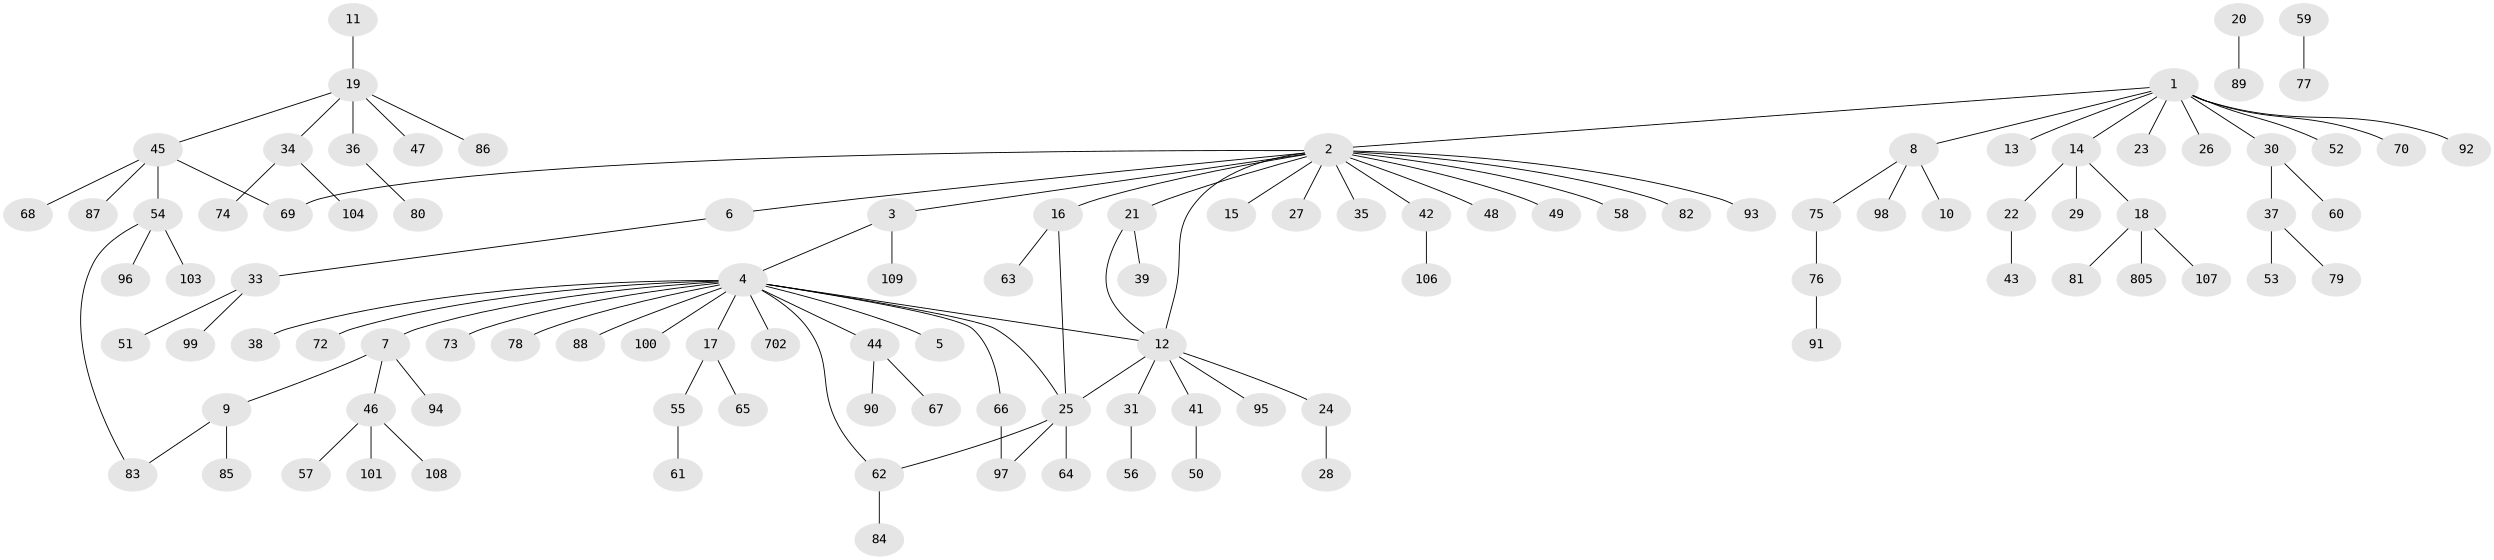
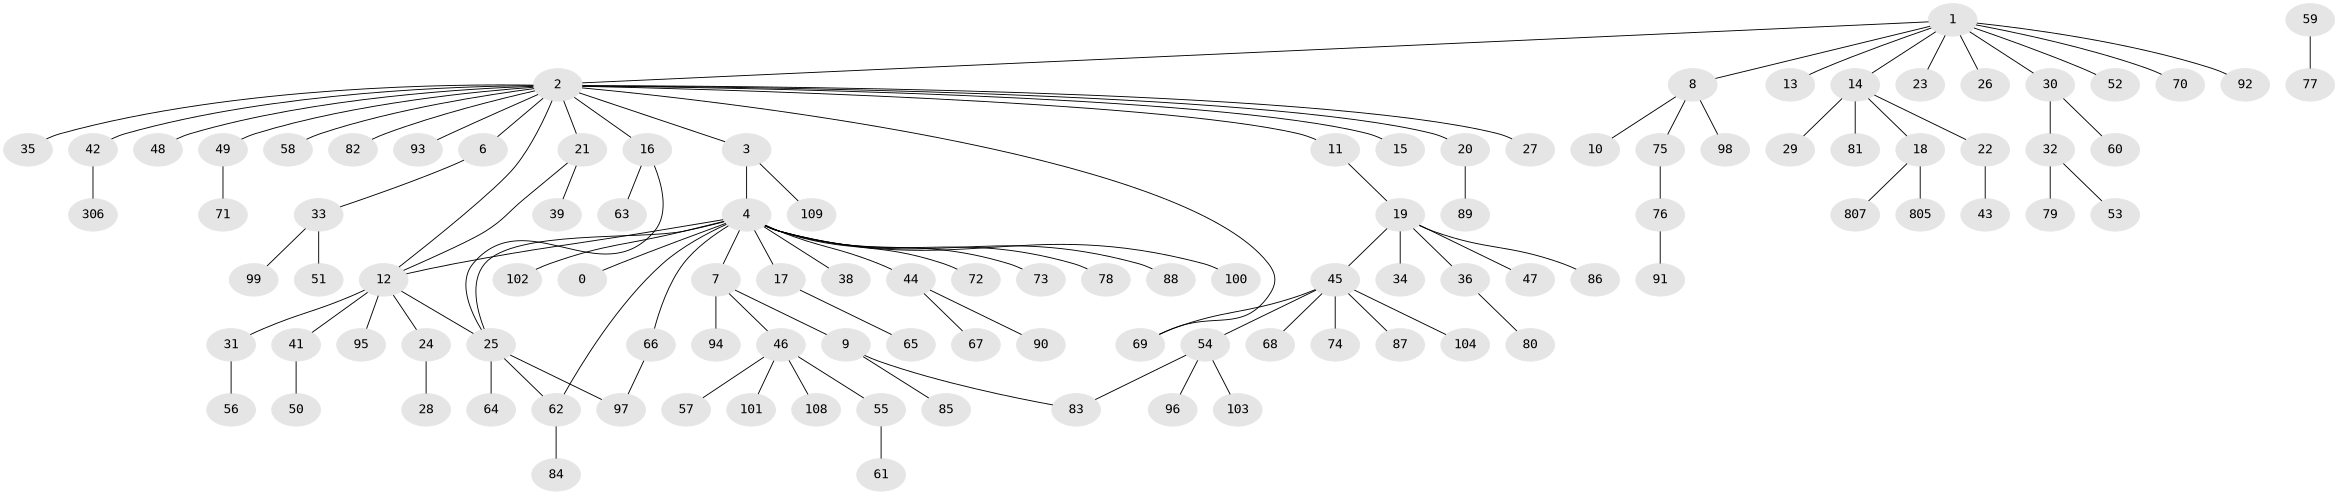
edge "2" -- "20": added
edge "2" -- "11": added
edge "34" -- "74": now "45" -- "74"
edge "34" -- "104": now "45" -- "104"
node "71": added
node "37": label "37" -> "32"
edge "18" -- "81": now "14" -- "81"
node "106": label "106" -> "306"
node "107": label "107" -> "807"
node "702": label "702" -> "102"
node "5": label "5" -> "0"
edge "17" -- "55": now "46" -- "55"
